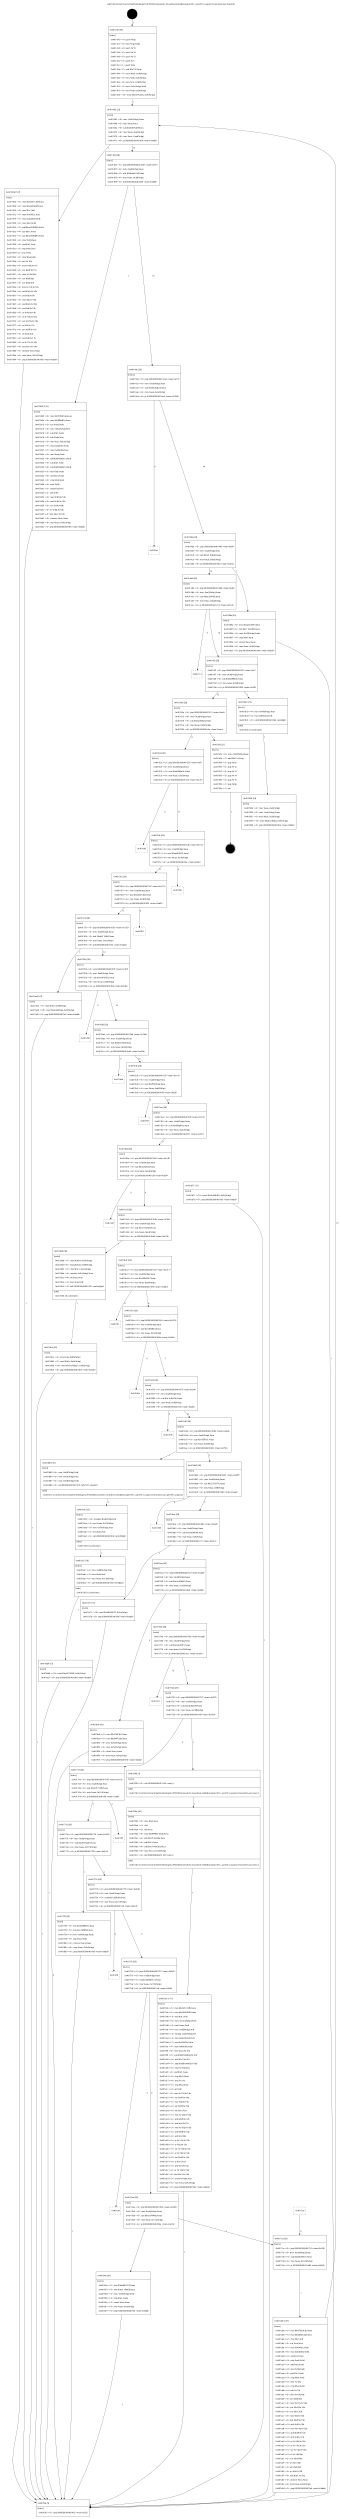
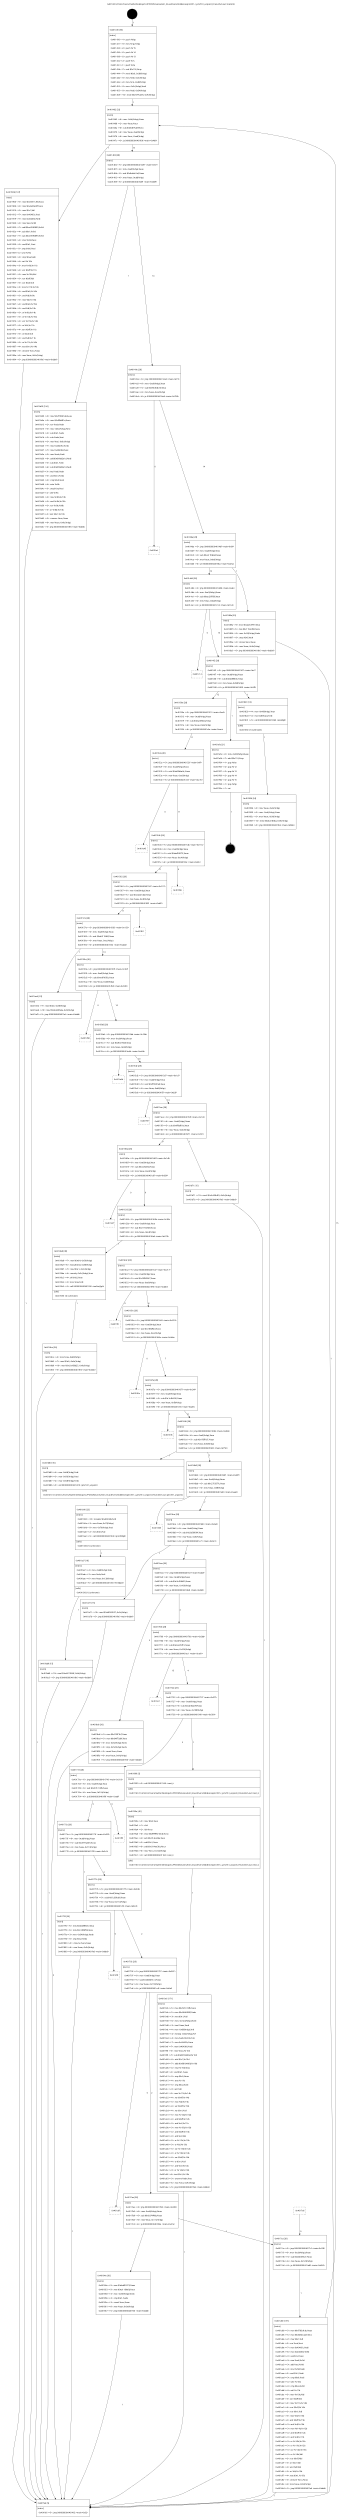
edge "0x40150e [28]" -> "0x401efa [21]": now "0x4014f2 [28]" -> "0x401efa [21]"
edge "0x4015ee [28]" -> "0x401b71 [15]": added, label "1"
